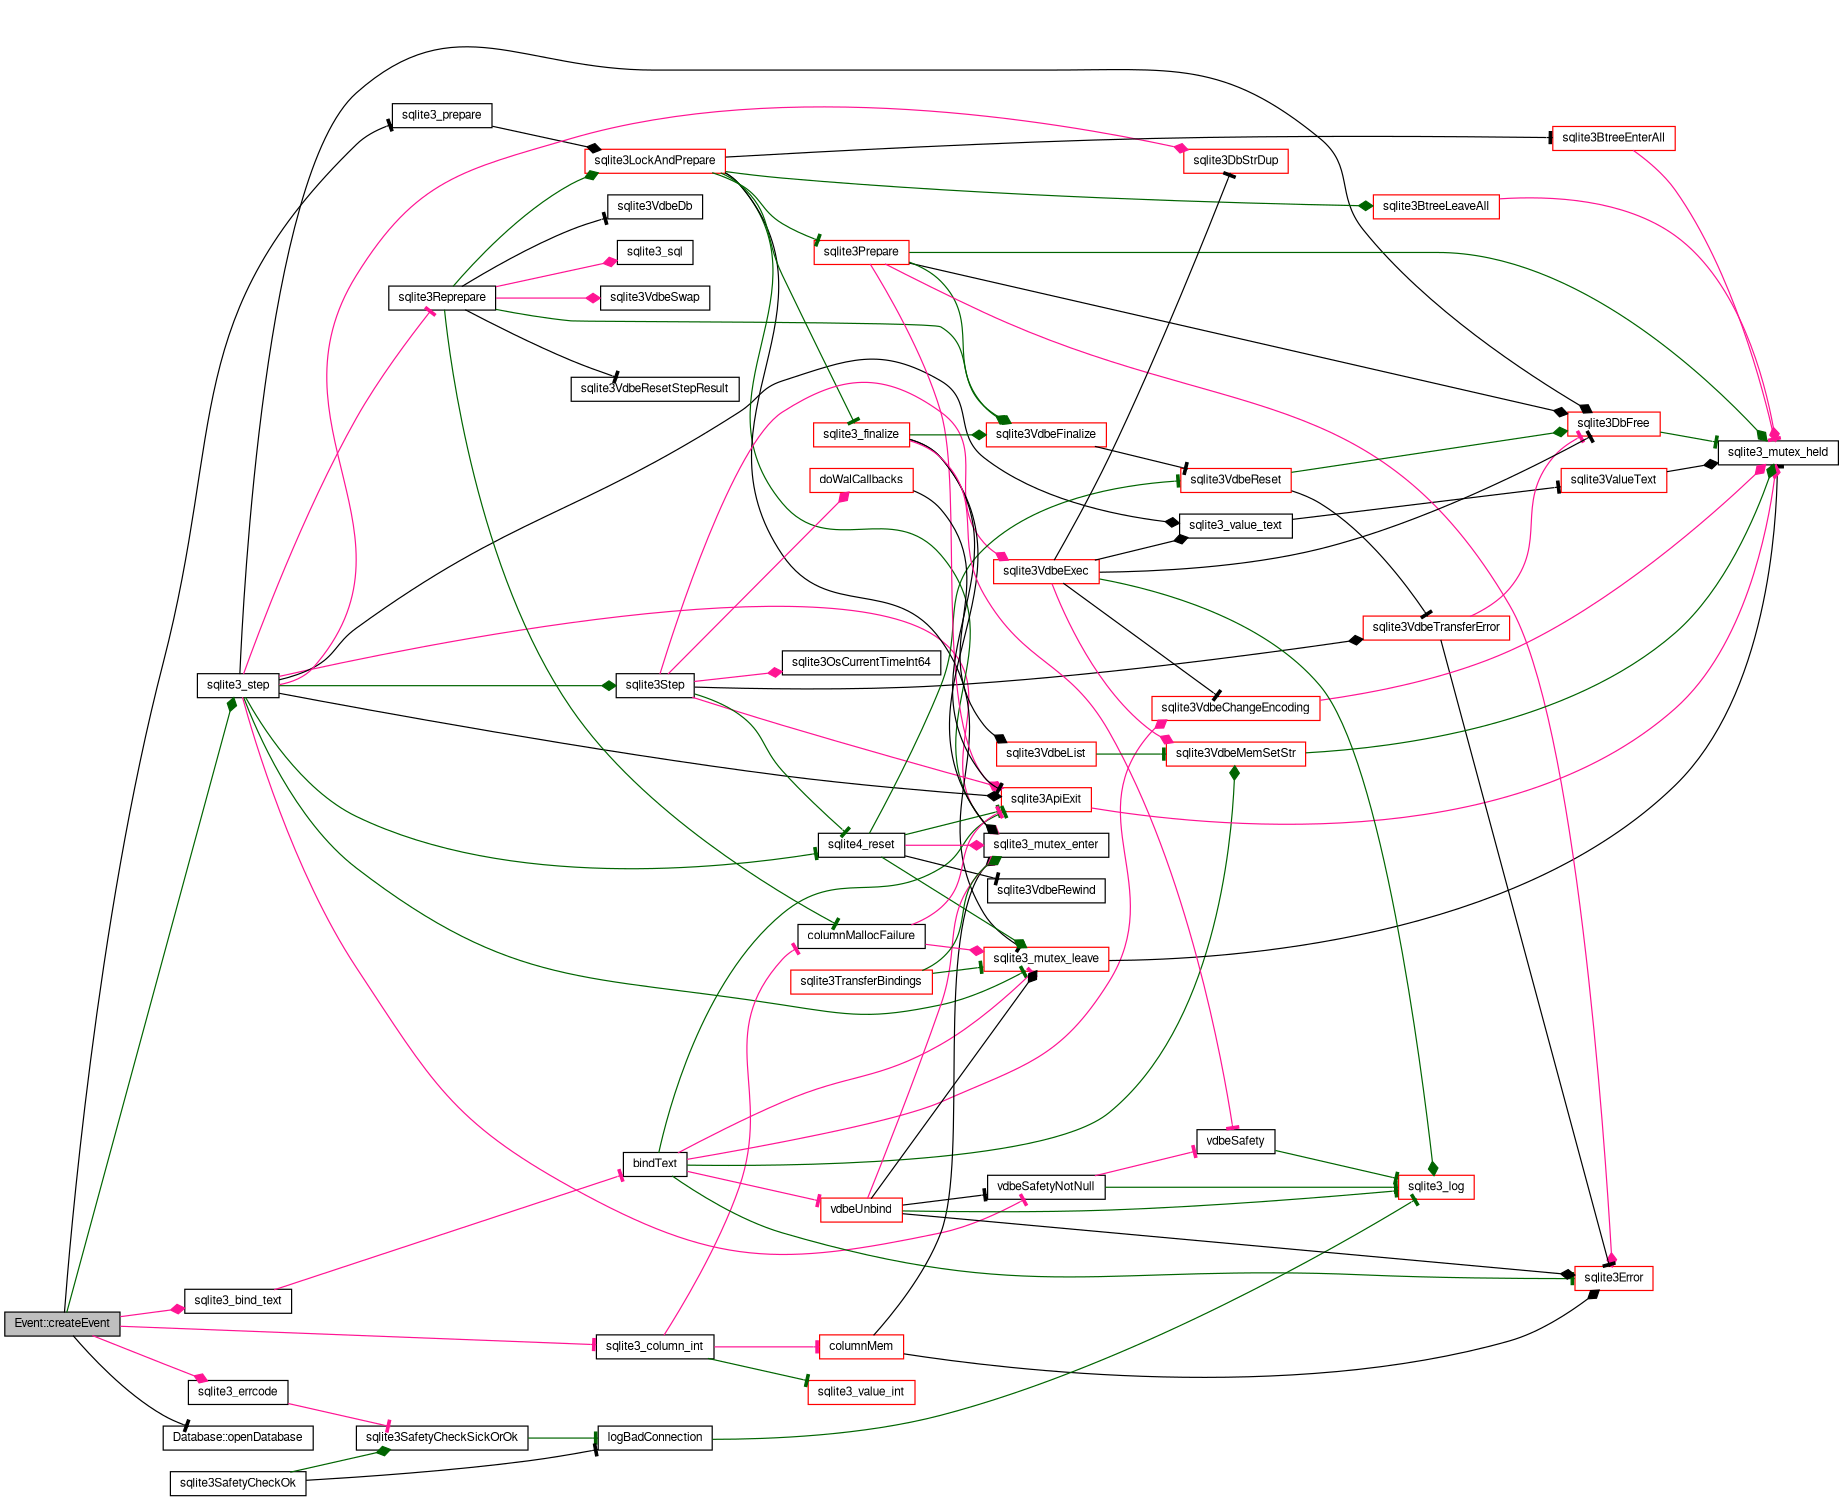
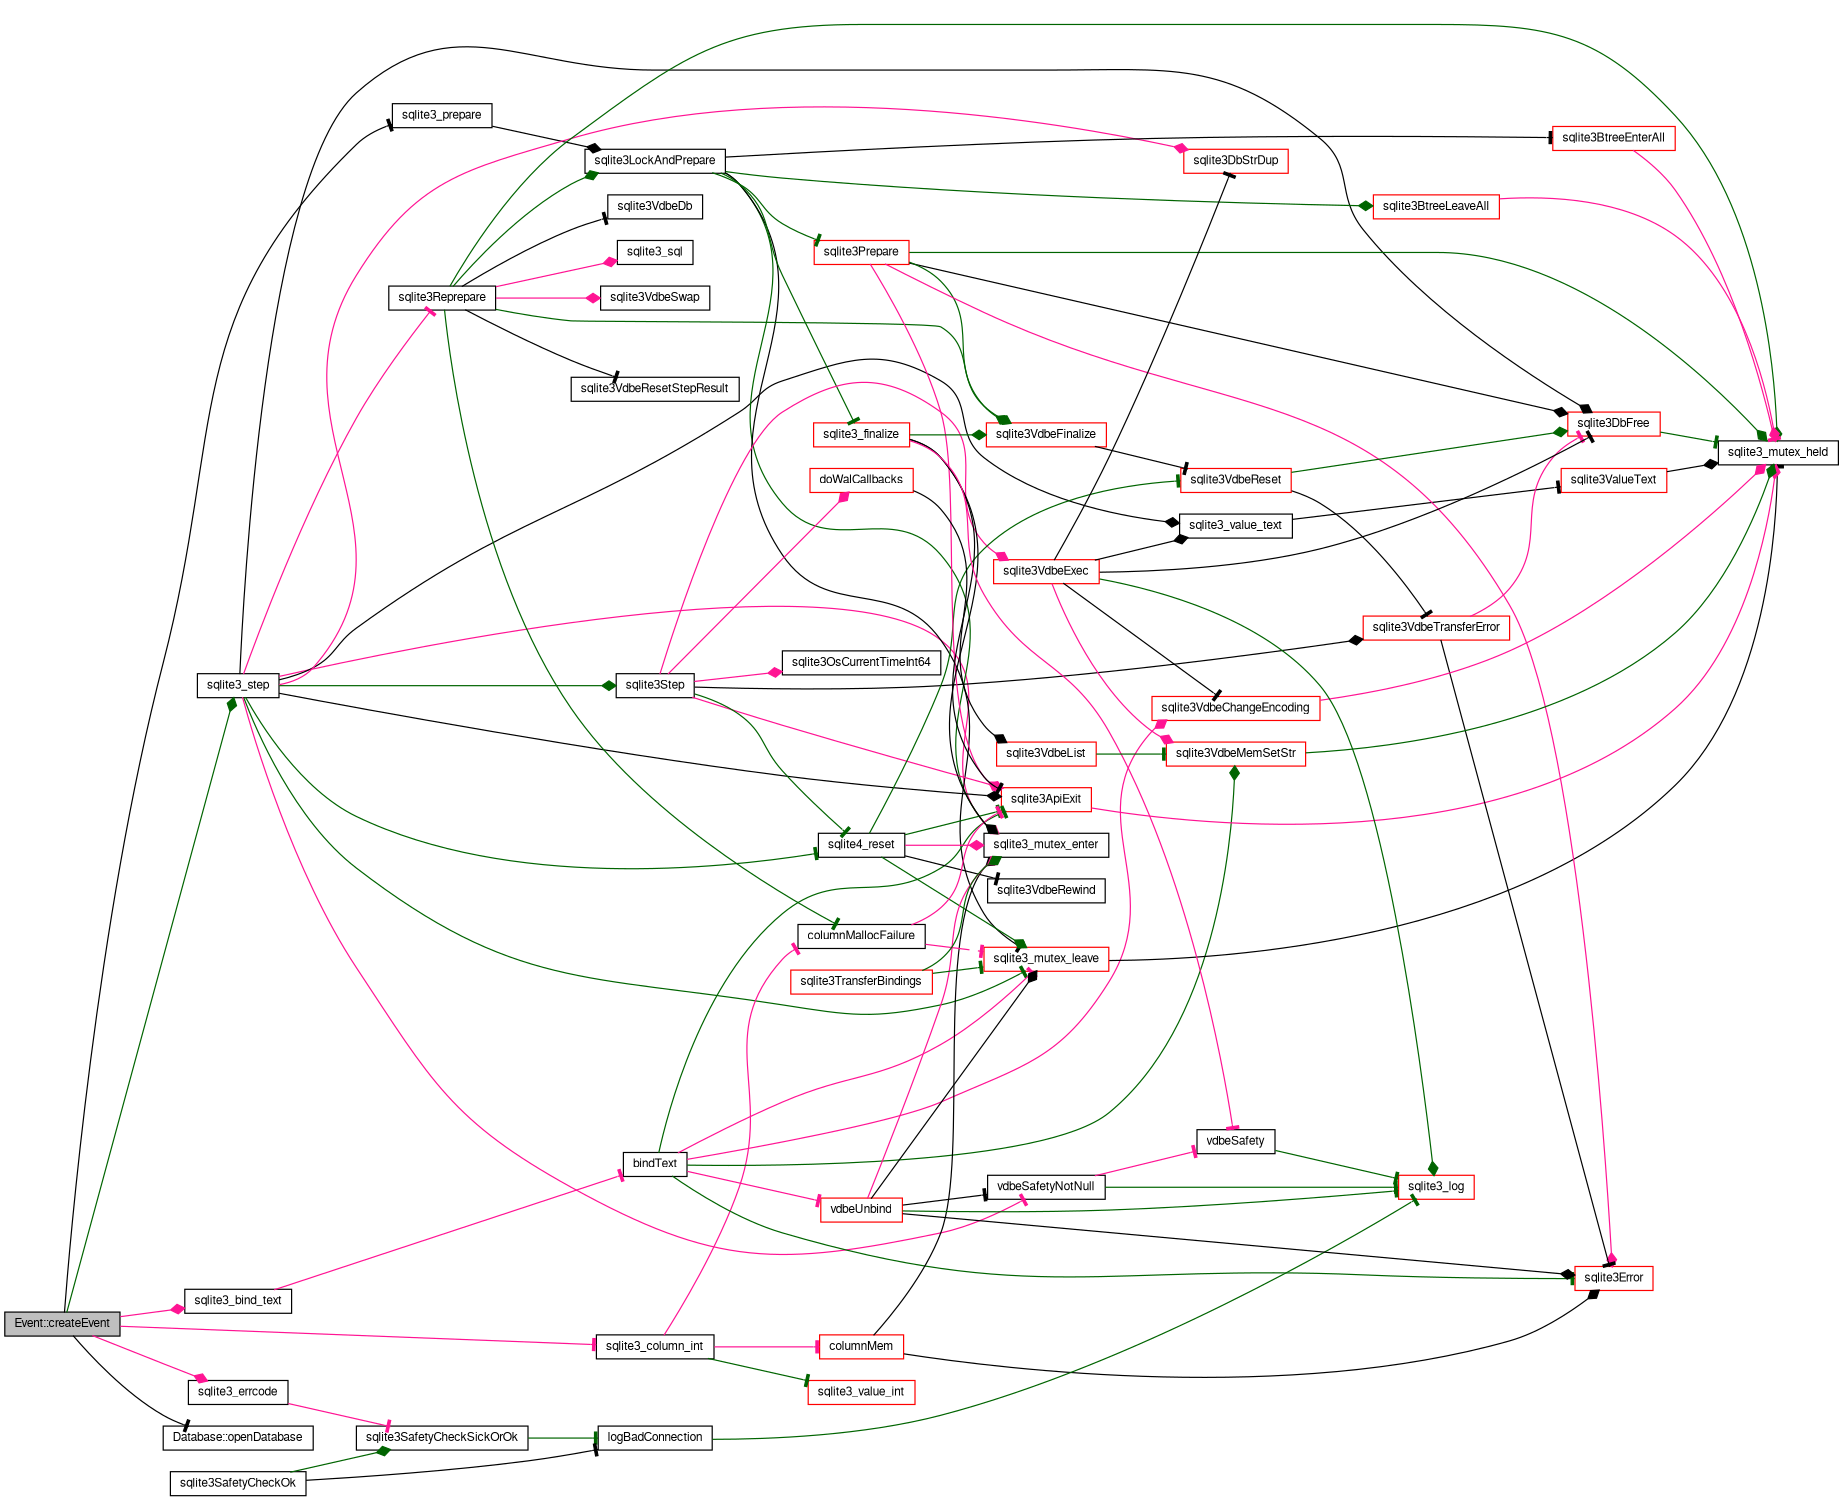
edge "sqlite3Reprepare" -> "sqlite3_mutex_held": added
node "sqlite3LockAndPrepare": color red -> black
edge "columnMallocFailure" -> "sqlite3_mutex_leave": arrowhead diamond -> tee
